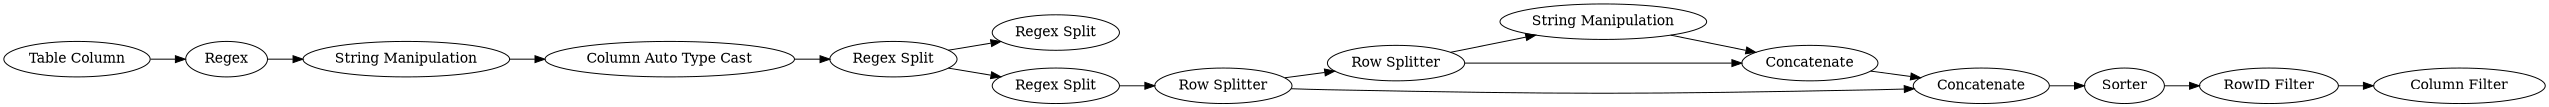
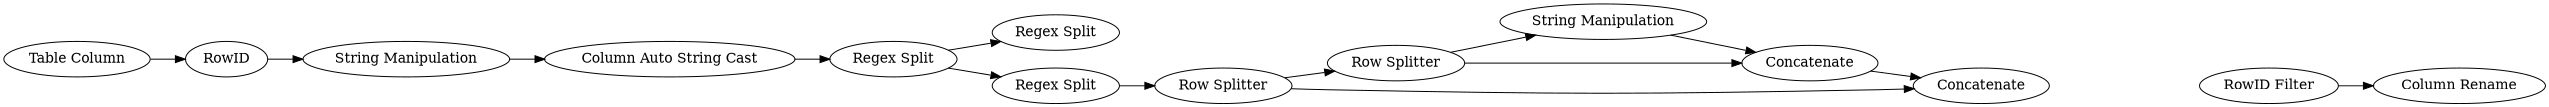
node "Regex": label "Regex" -> "RowID"
node "Column Auto Type Cast": label "Column Auto Type Cast" -> "Column Auto String Cast"
node "Sorter": removed
node "Column Filter": label "Column Filter" -> "Column Rename"
